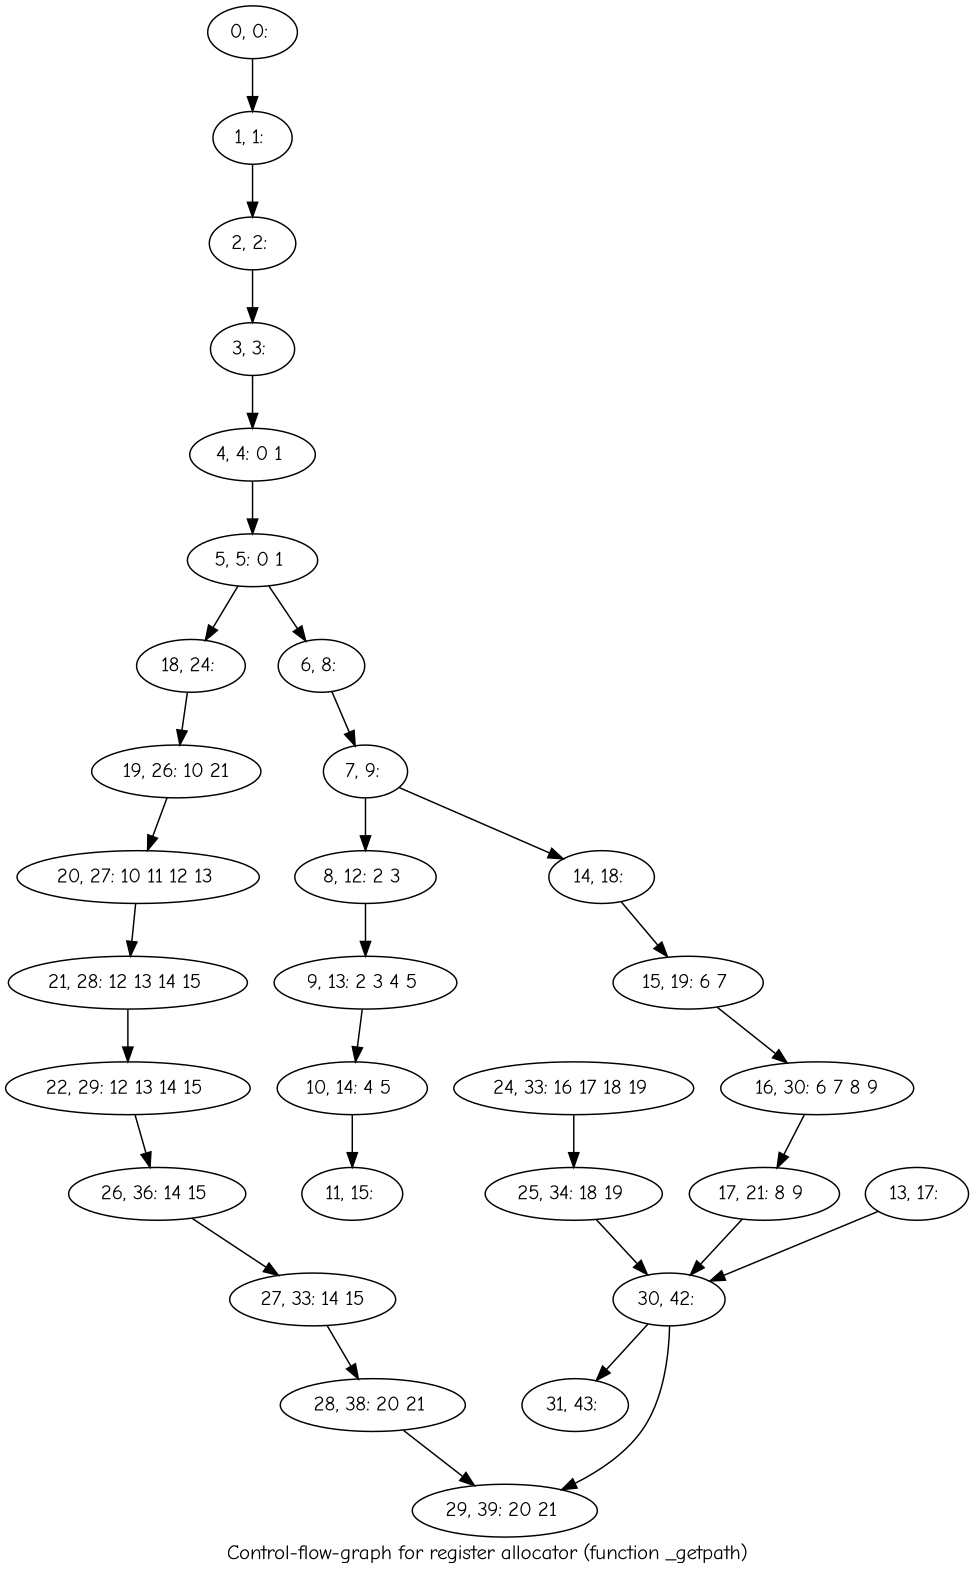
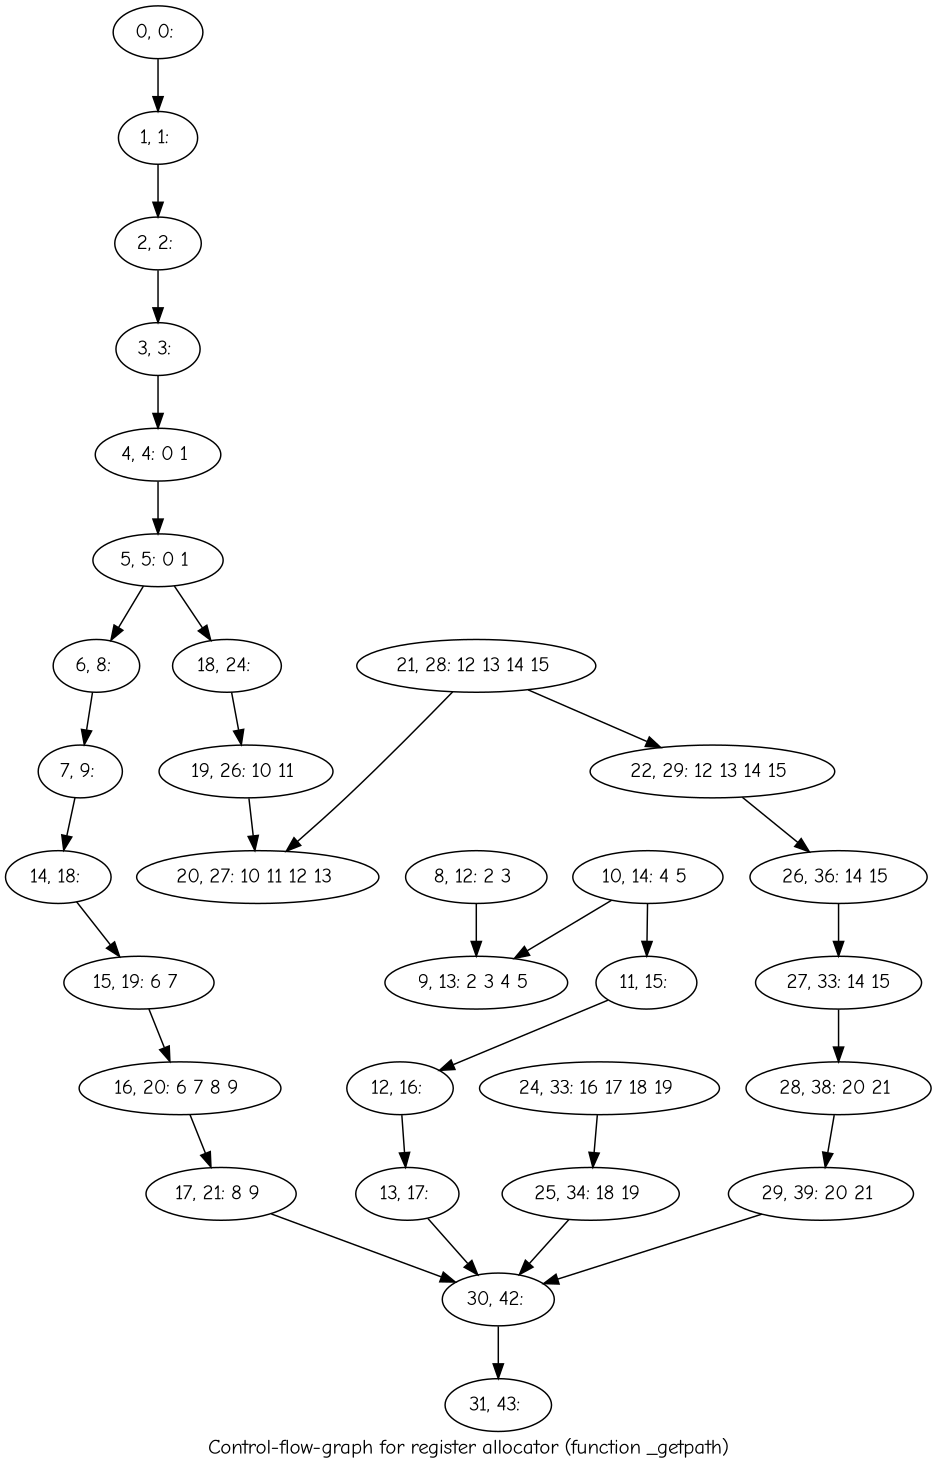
node "19, 26: 10 21": label "19, 26: 10 21" -> "19, 26: 10 11"
edge "7, 9:" -> "8, 12: 2 3": removed
edge "20, 27: 10 11 12 13" -> "21, 28: 12 13 14 15": reversed
edge "9, 13: 2 3 4 5" -> "10, 14: 4 5": reversed
node "12, 16:": added
node "16, 30: 6 7 8 9": label "16, 30: 6 7 8 9" -> "16, 20: 6 7 8 9"
edge "30, 42:" -> "29, 39: 20 21": reversed
